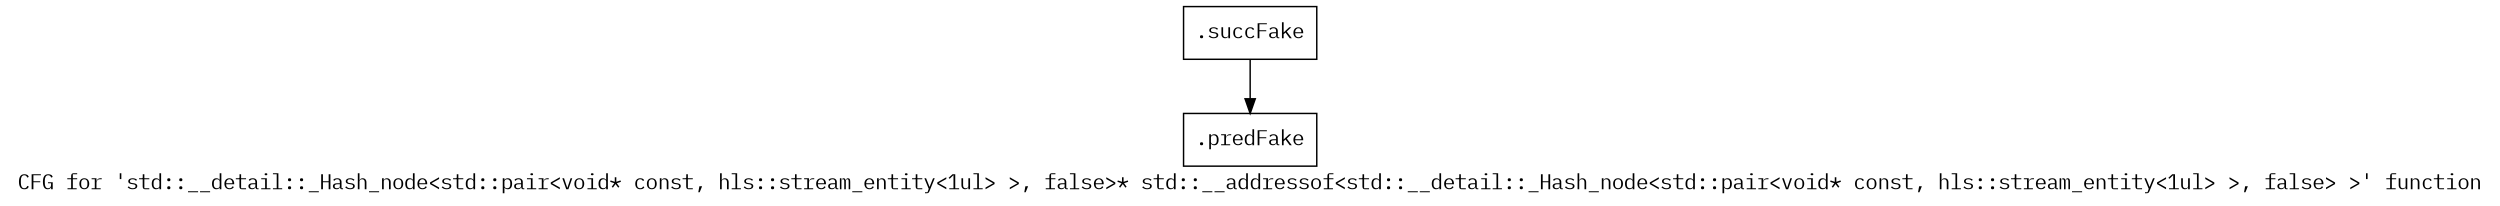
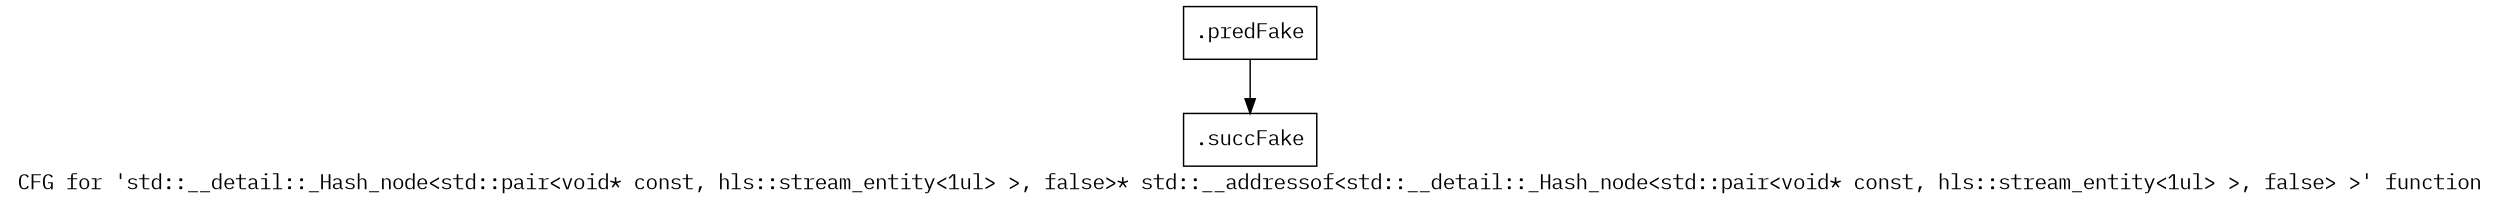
edge ".succFake" -> ".predFake": reversed
